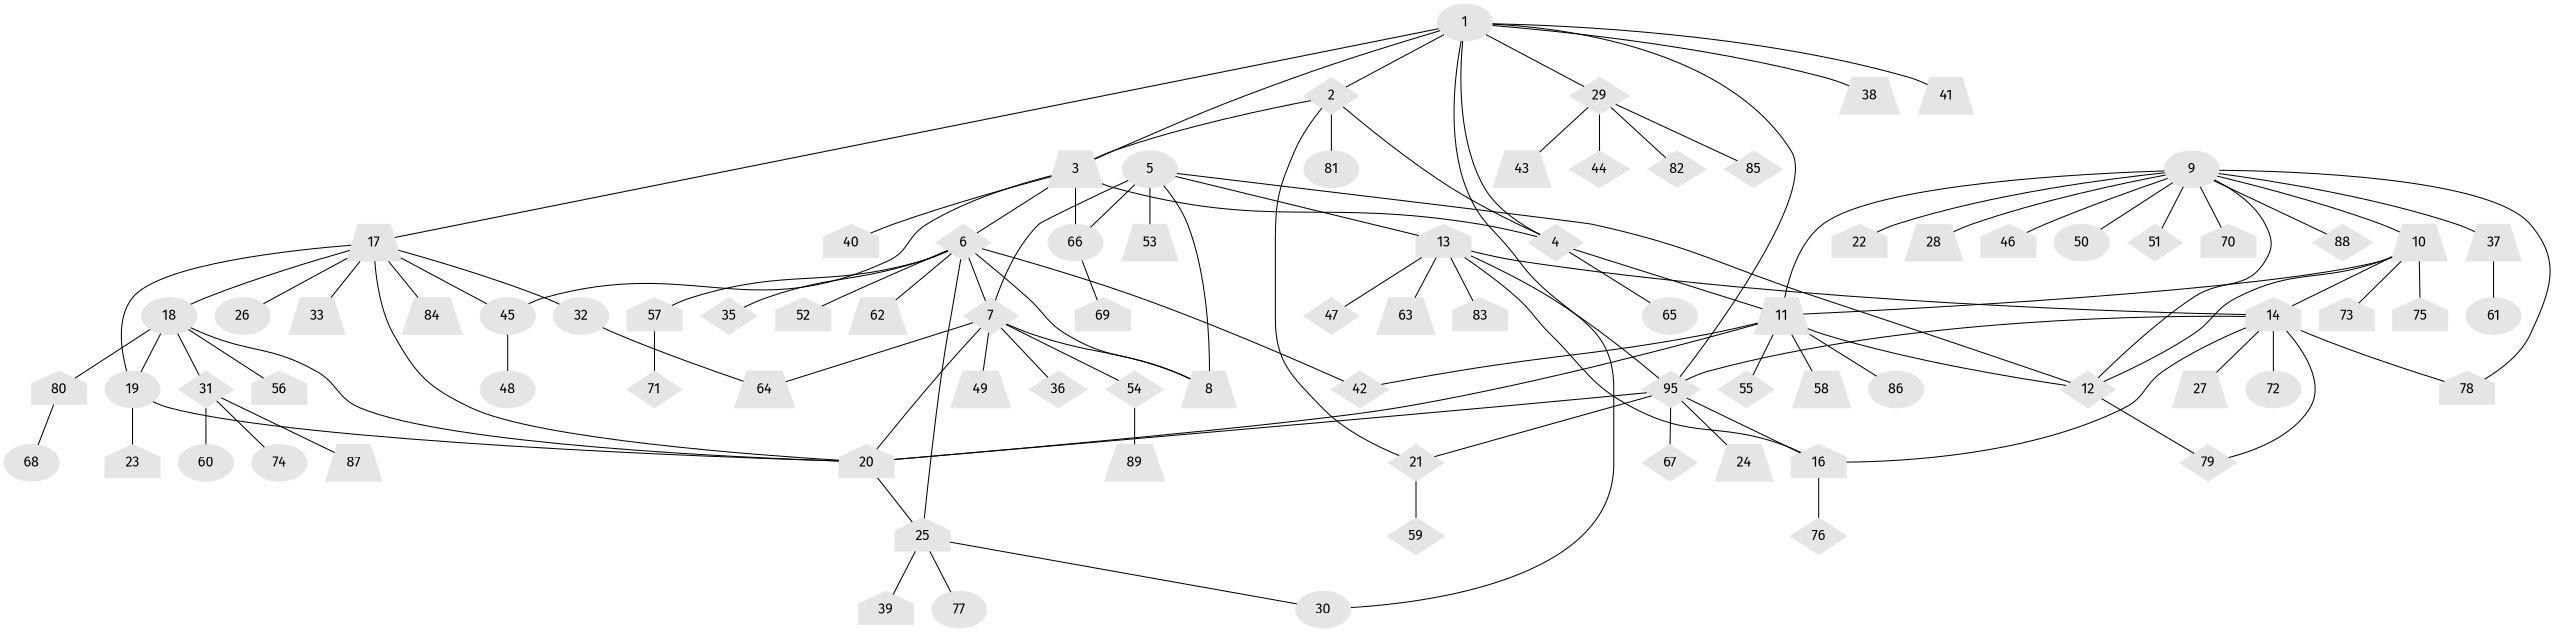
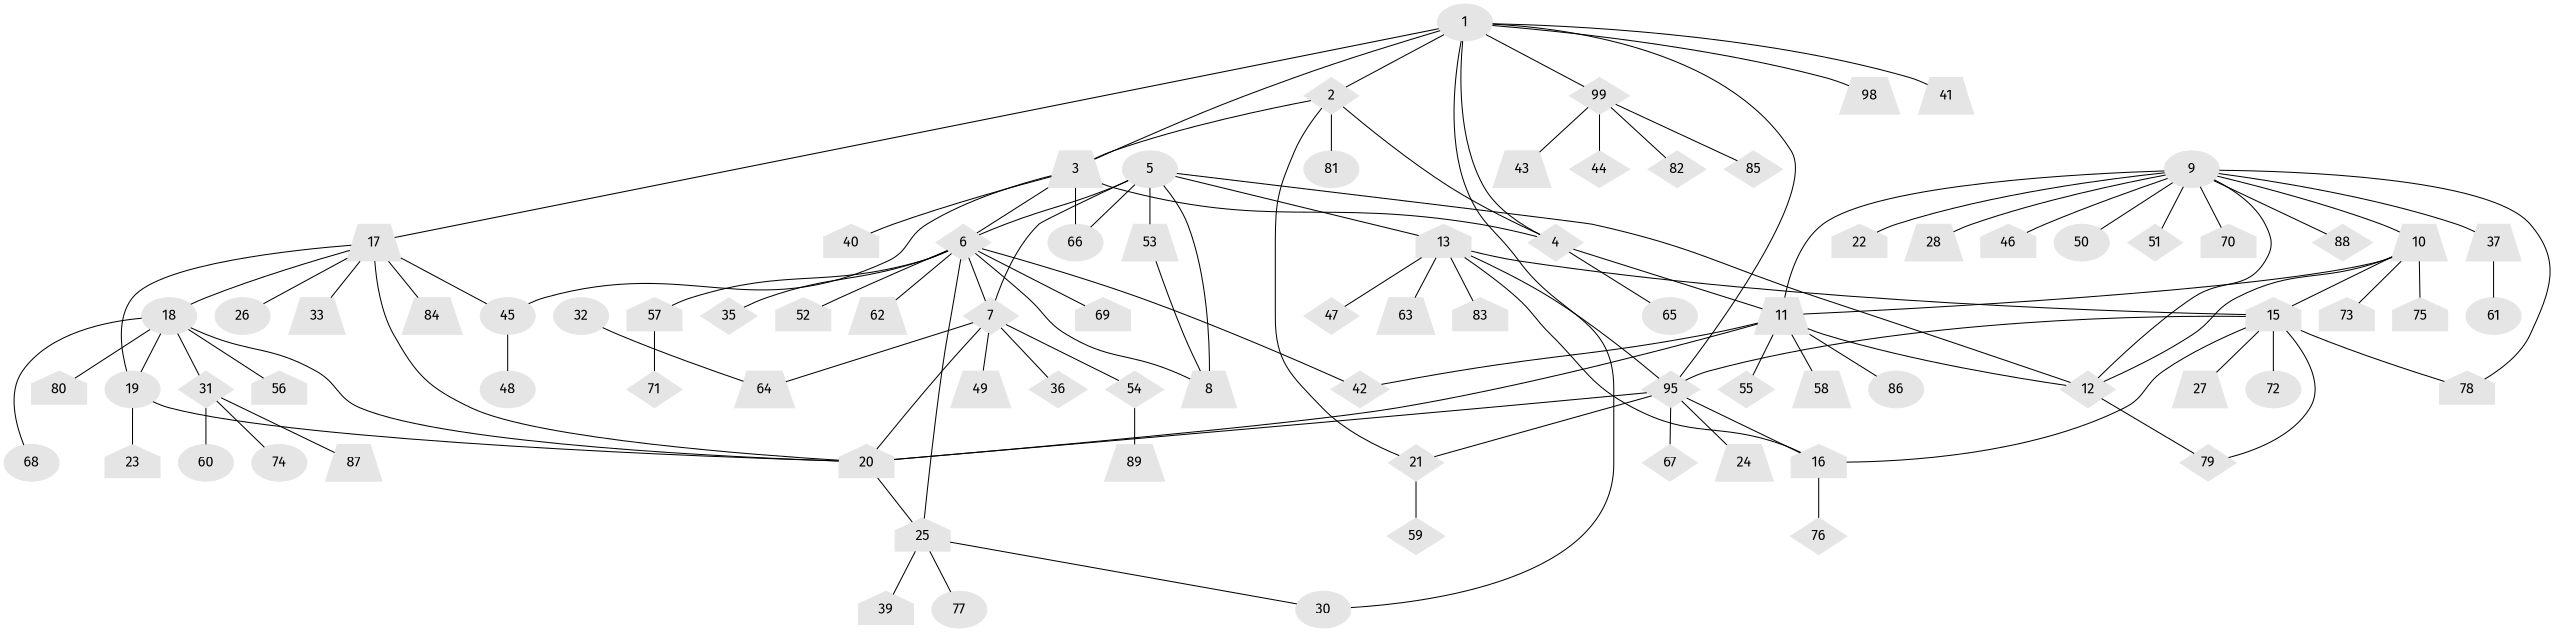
node "29": label "29" -> "99"
node "38": label "38" -> "98"
edge "5" -- "6": added
edge "66" -- "69": now "6" -- "69"
edge "17" -- "32": removed
node "14": label "14" -> "15"
edge "7" -- "8": now "53" -- "8"
edge "80" -- "68": now "18" -- "68"
